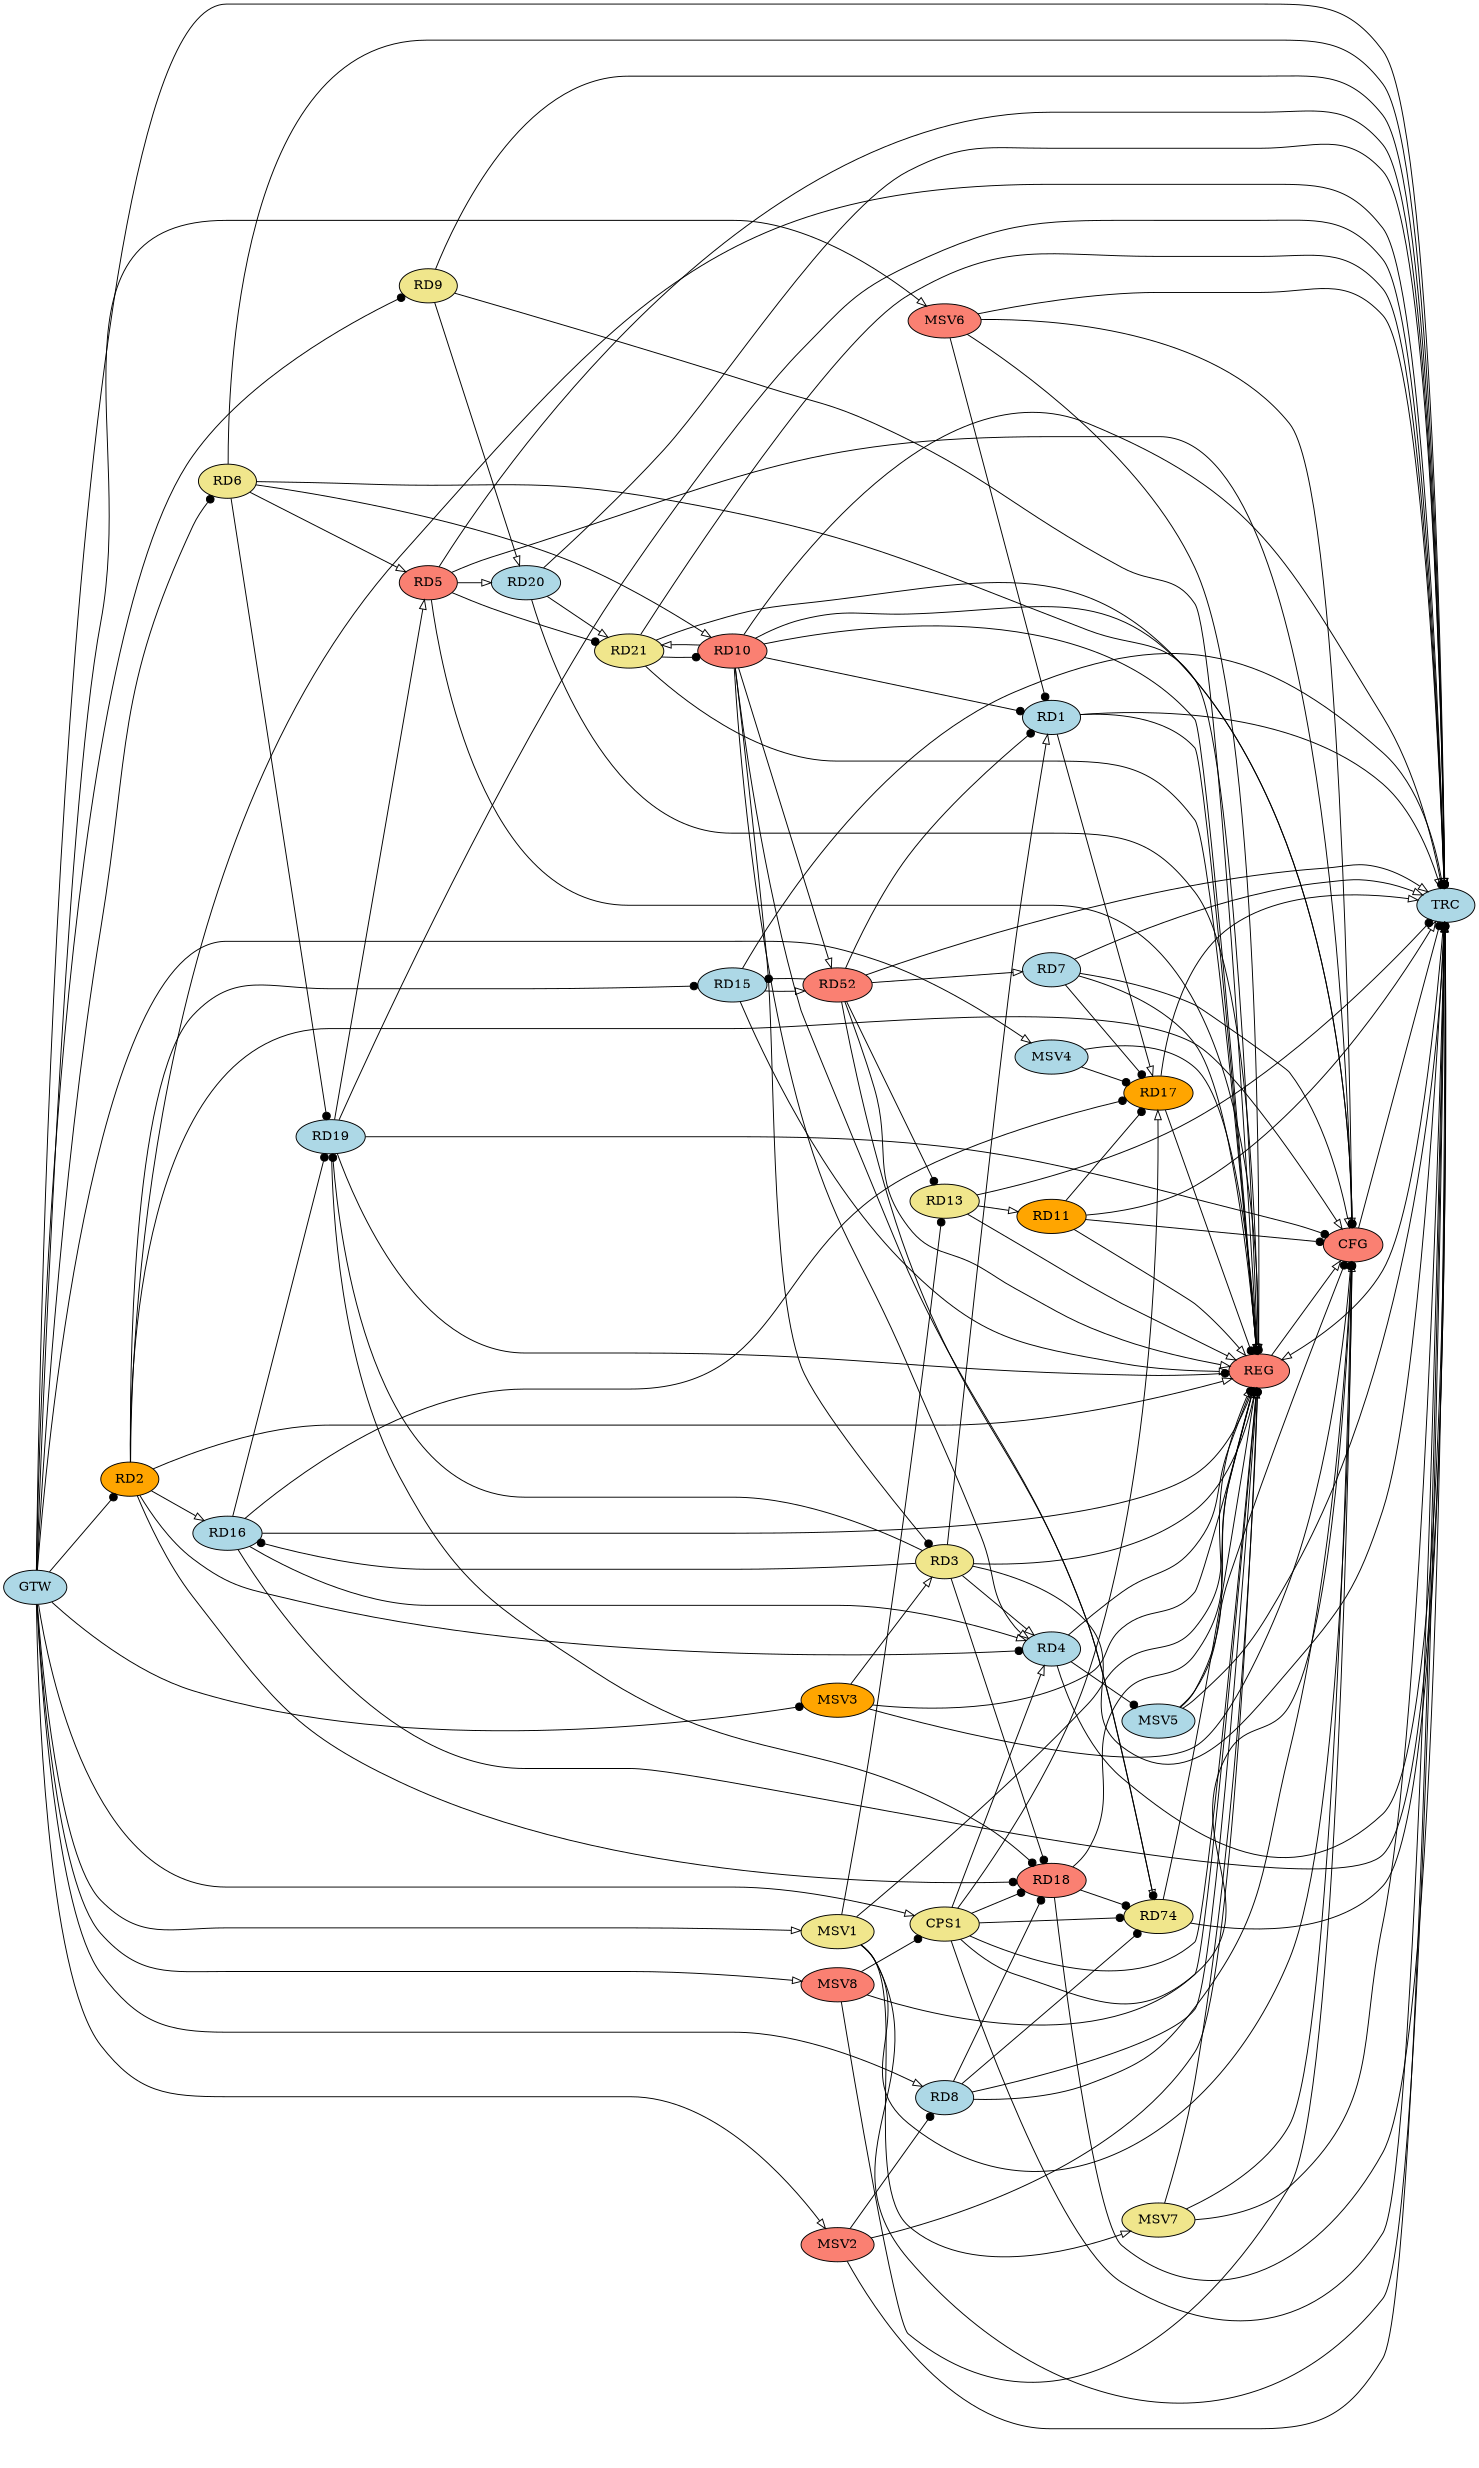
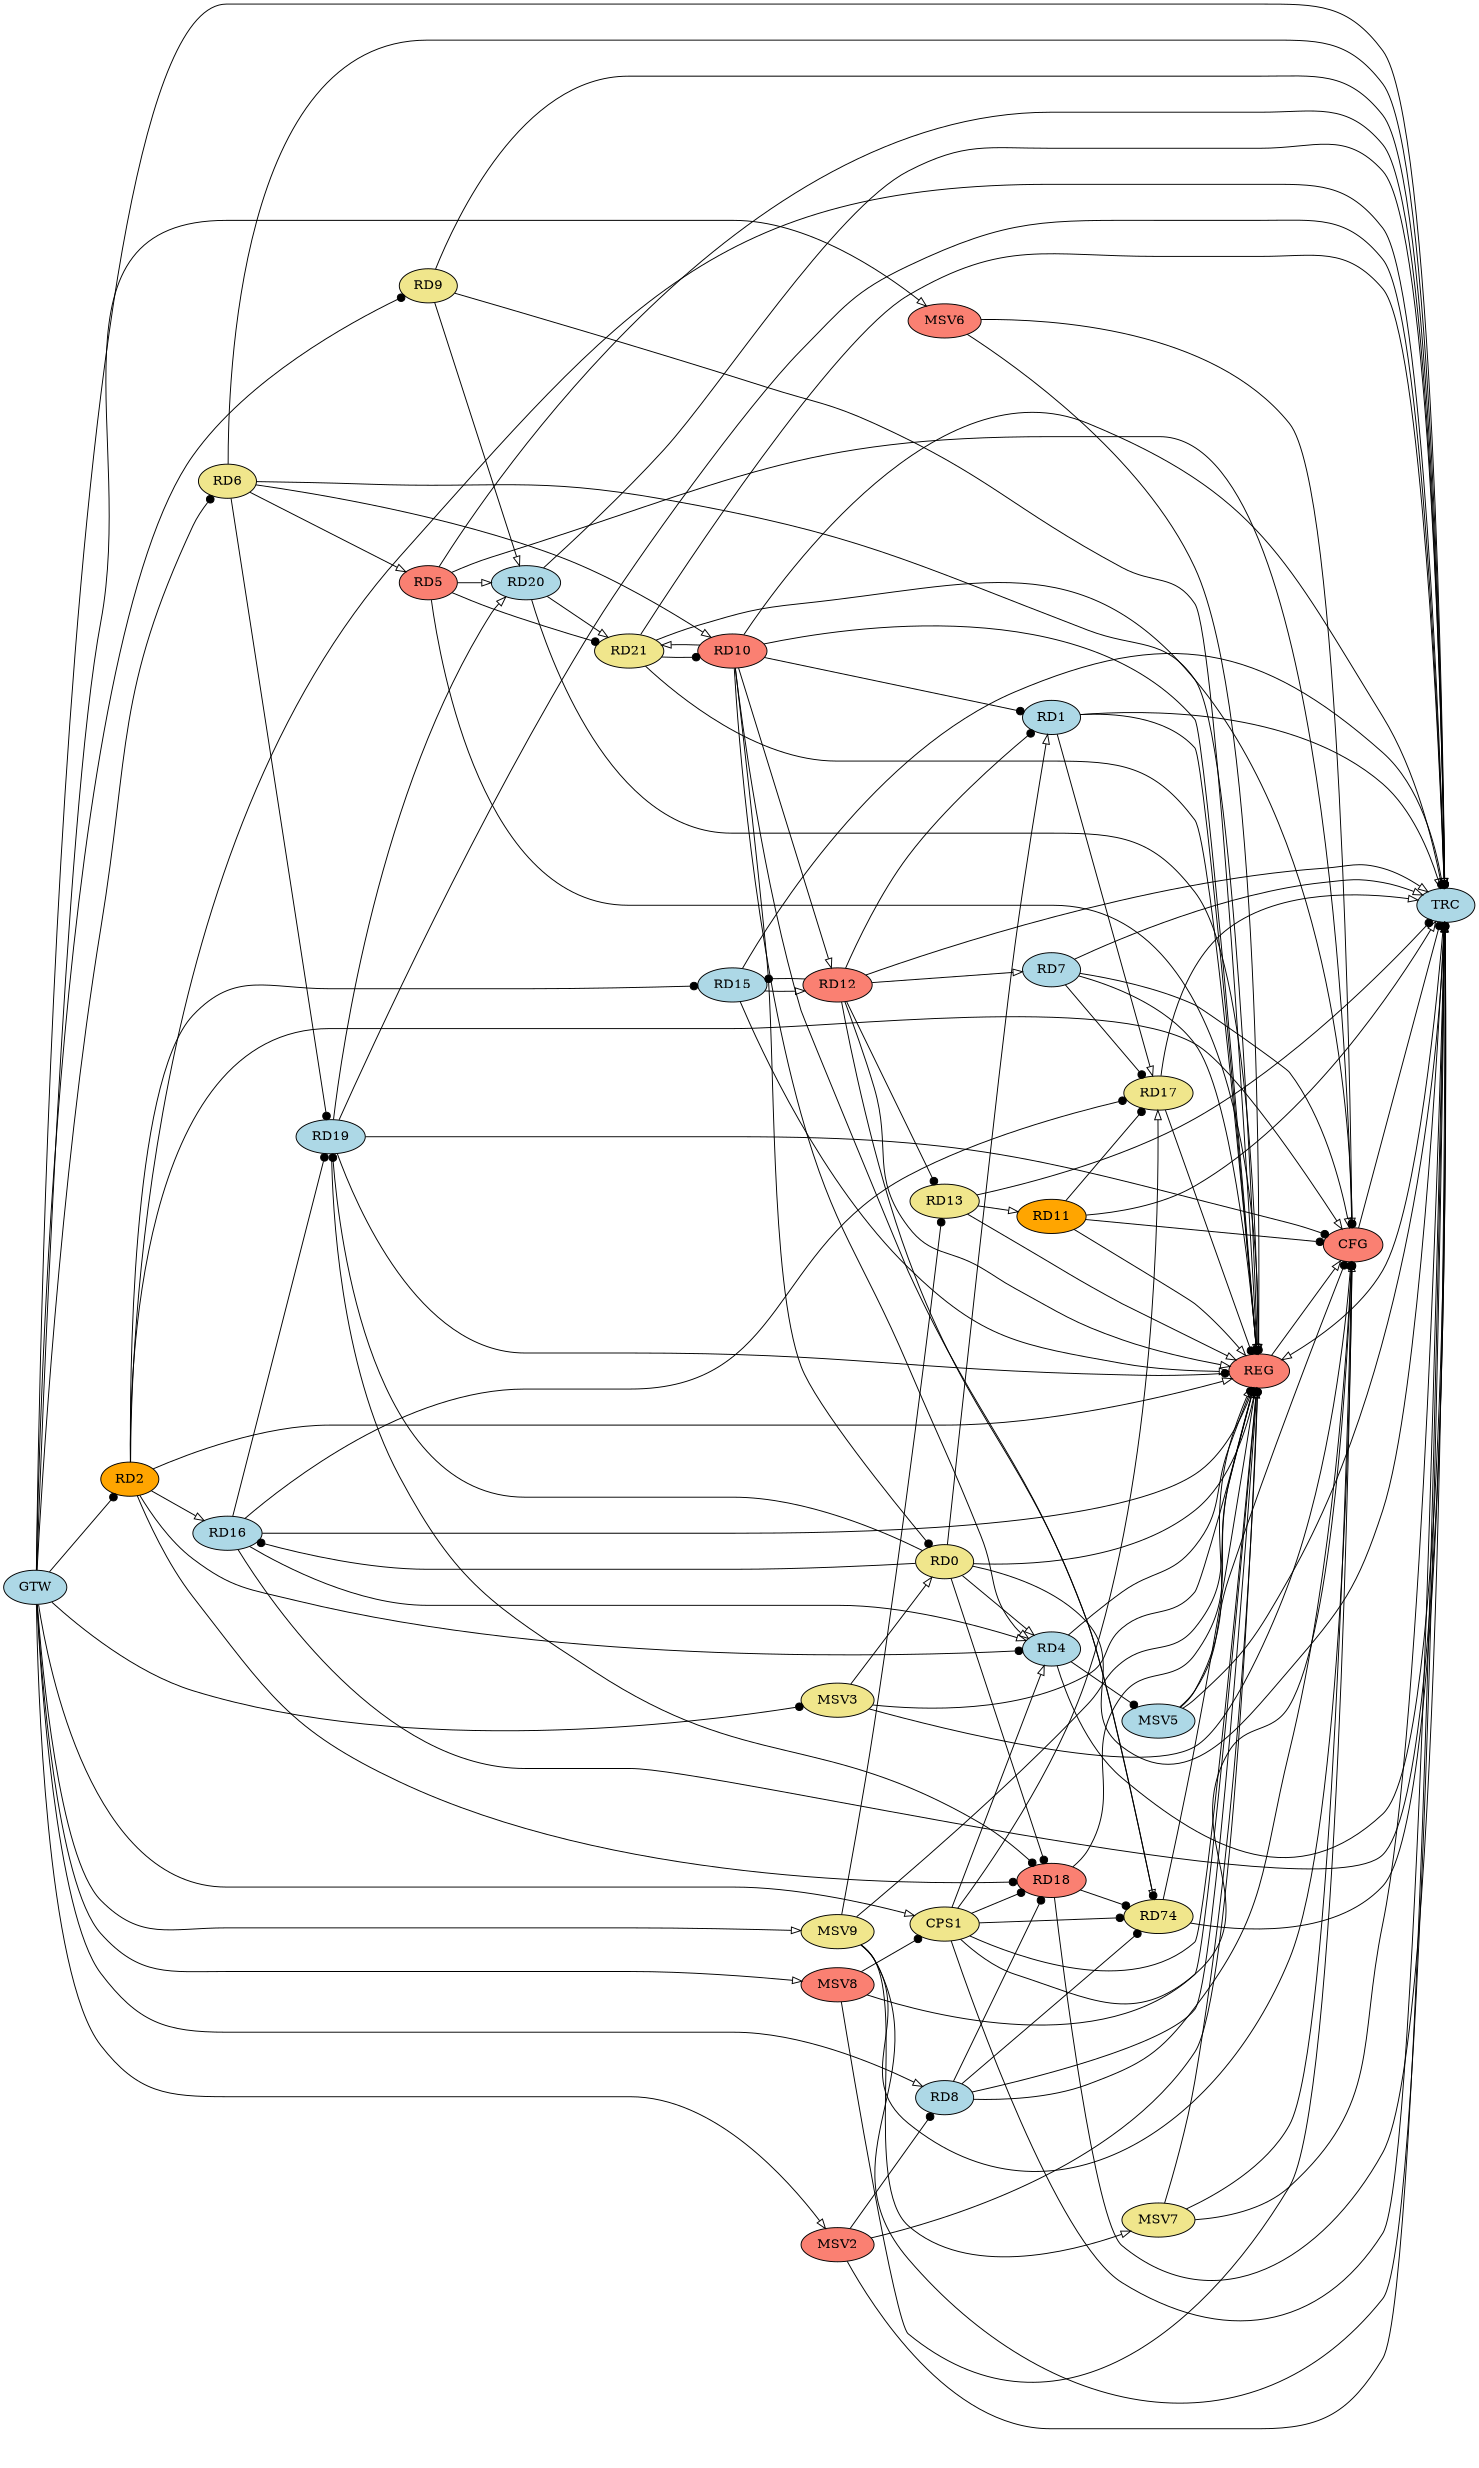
edge "MSV6" -> "TRC": removed
edge "MSV6" -> "RD1": removed
edge "RD10" -> "CFG": removed
edge "RD19" -> "RD5": now "RD19" -> "RD20"
node "RD52": label "RD52" -> "RD12"
node "MSV4": removed
node "RD17": fillcolor orange -> khaki
node "RD3": label "RD3" -> "RD0"
node "MSV3": fillcolor orange -> khaki
node "MSV1": label "MSV1" -> "MSV9"
